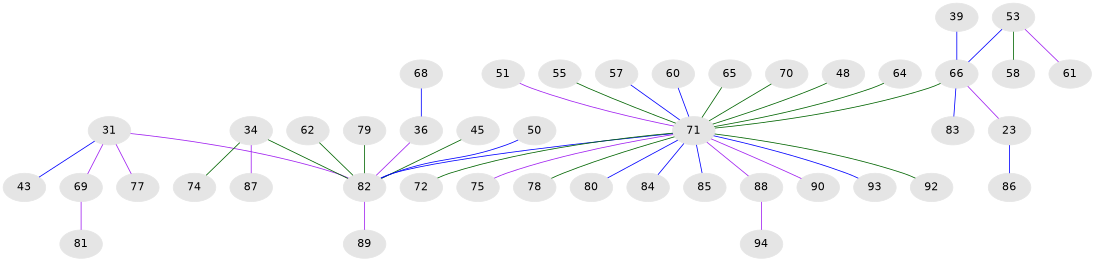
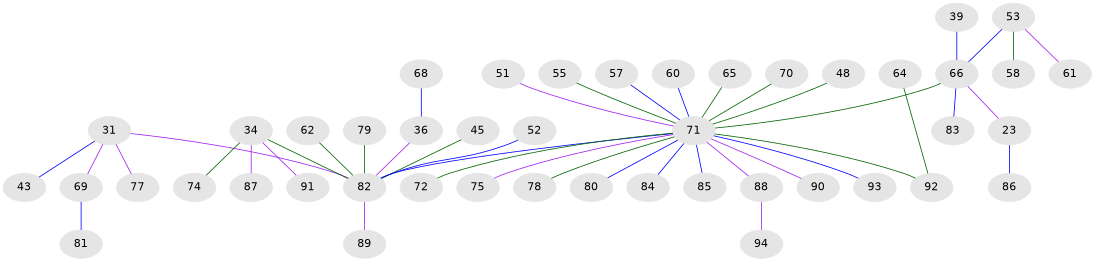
edge "64" -- "71": now "64" -- "92"
node "50": label "50" -> "52"
node "91": added
edge "69" -- "81": color purple -> blue
